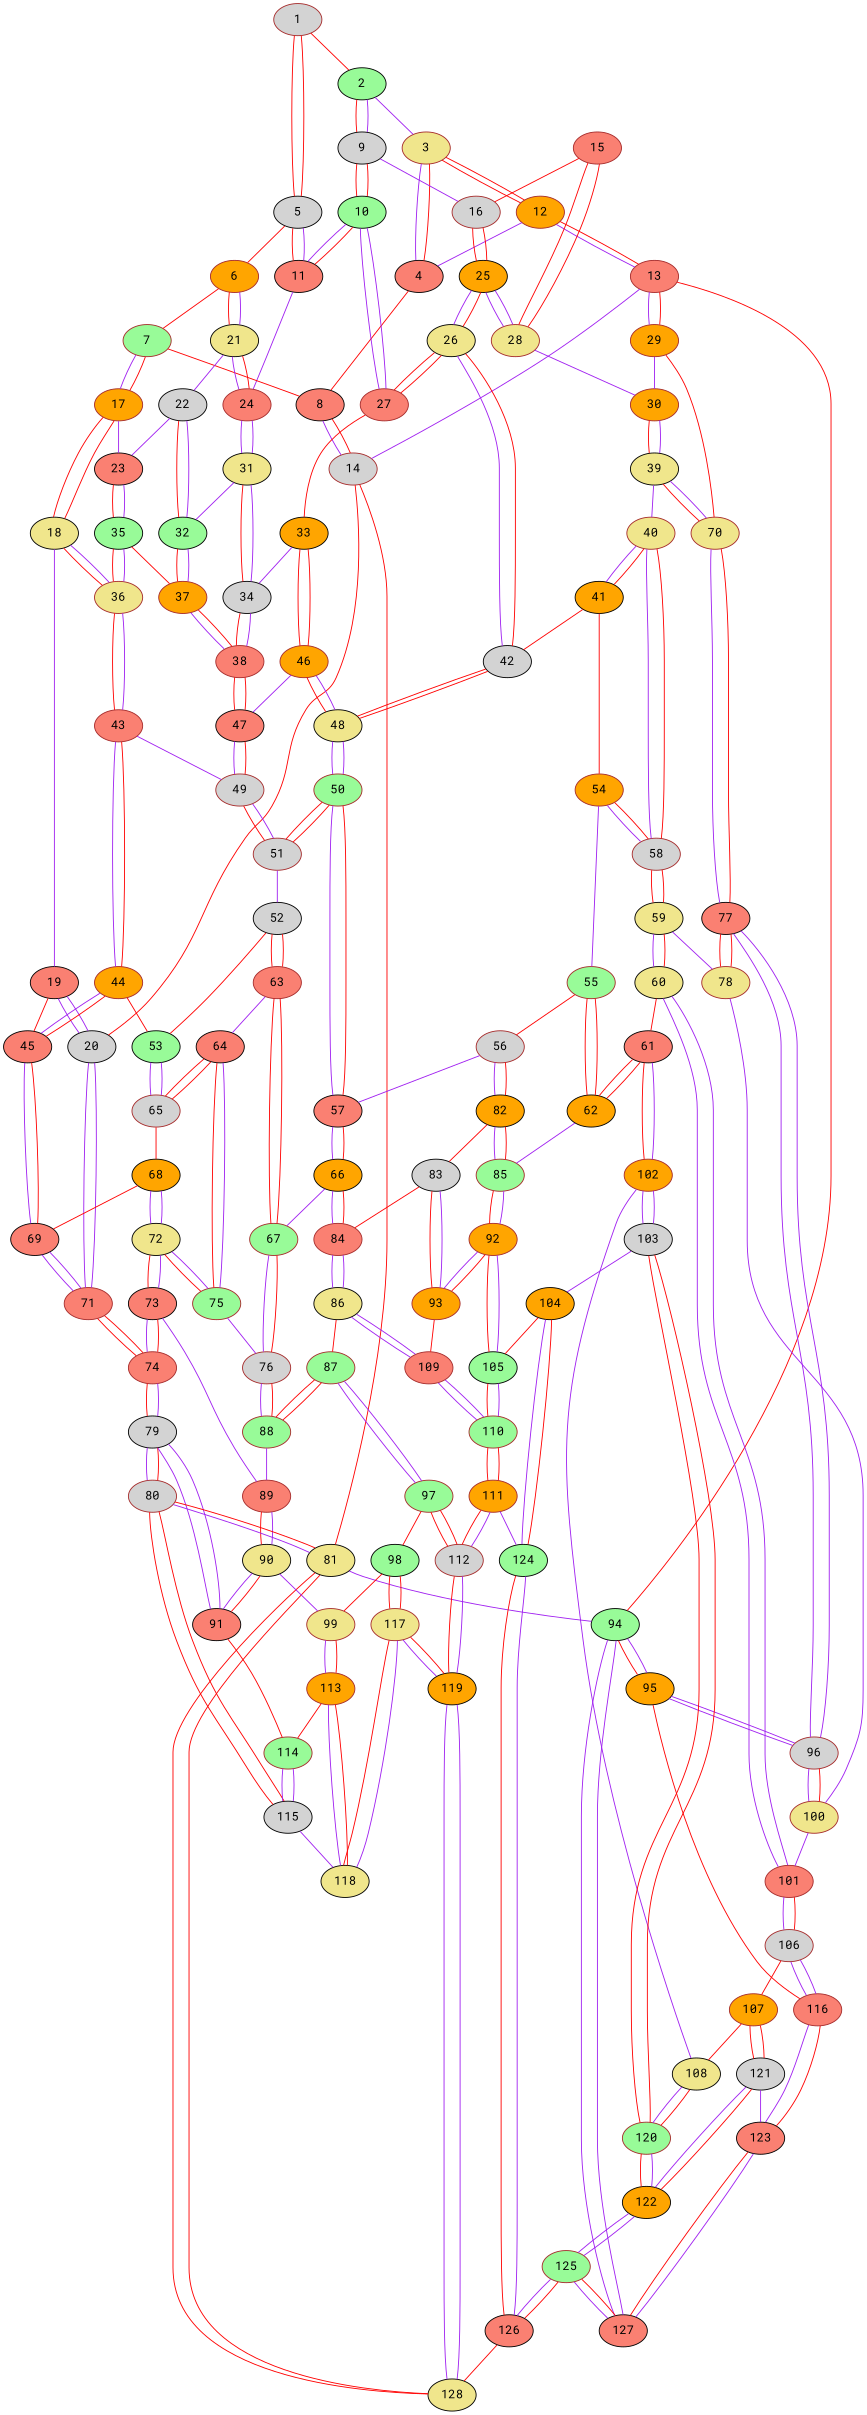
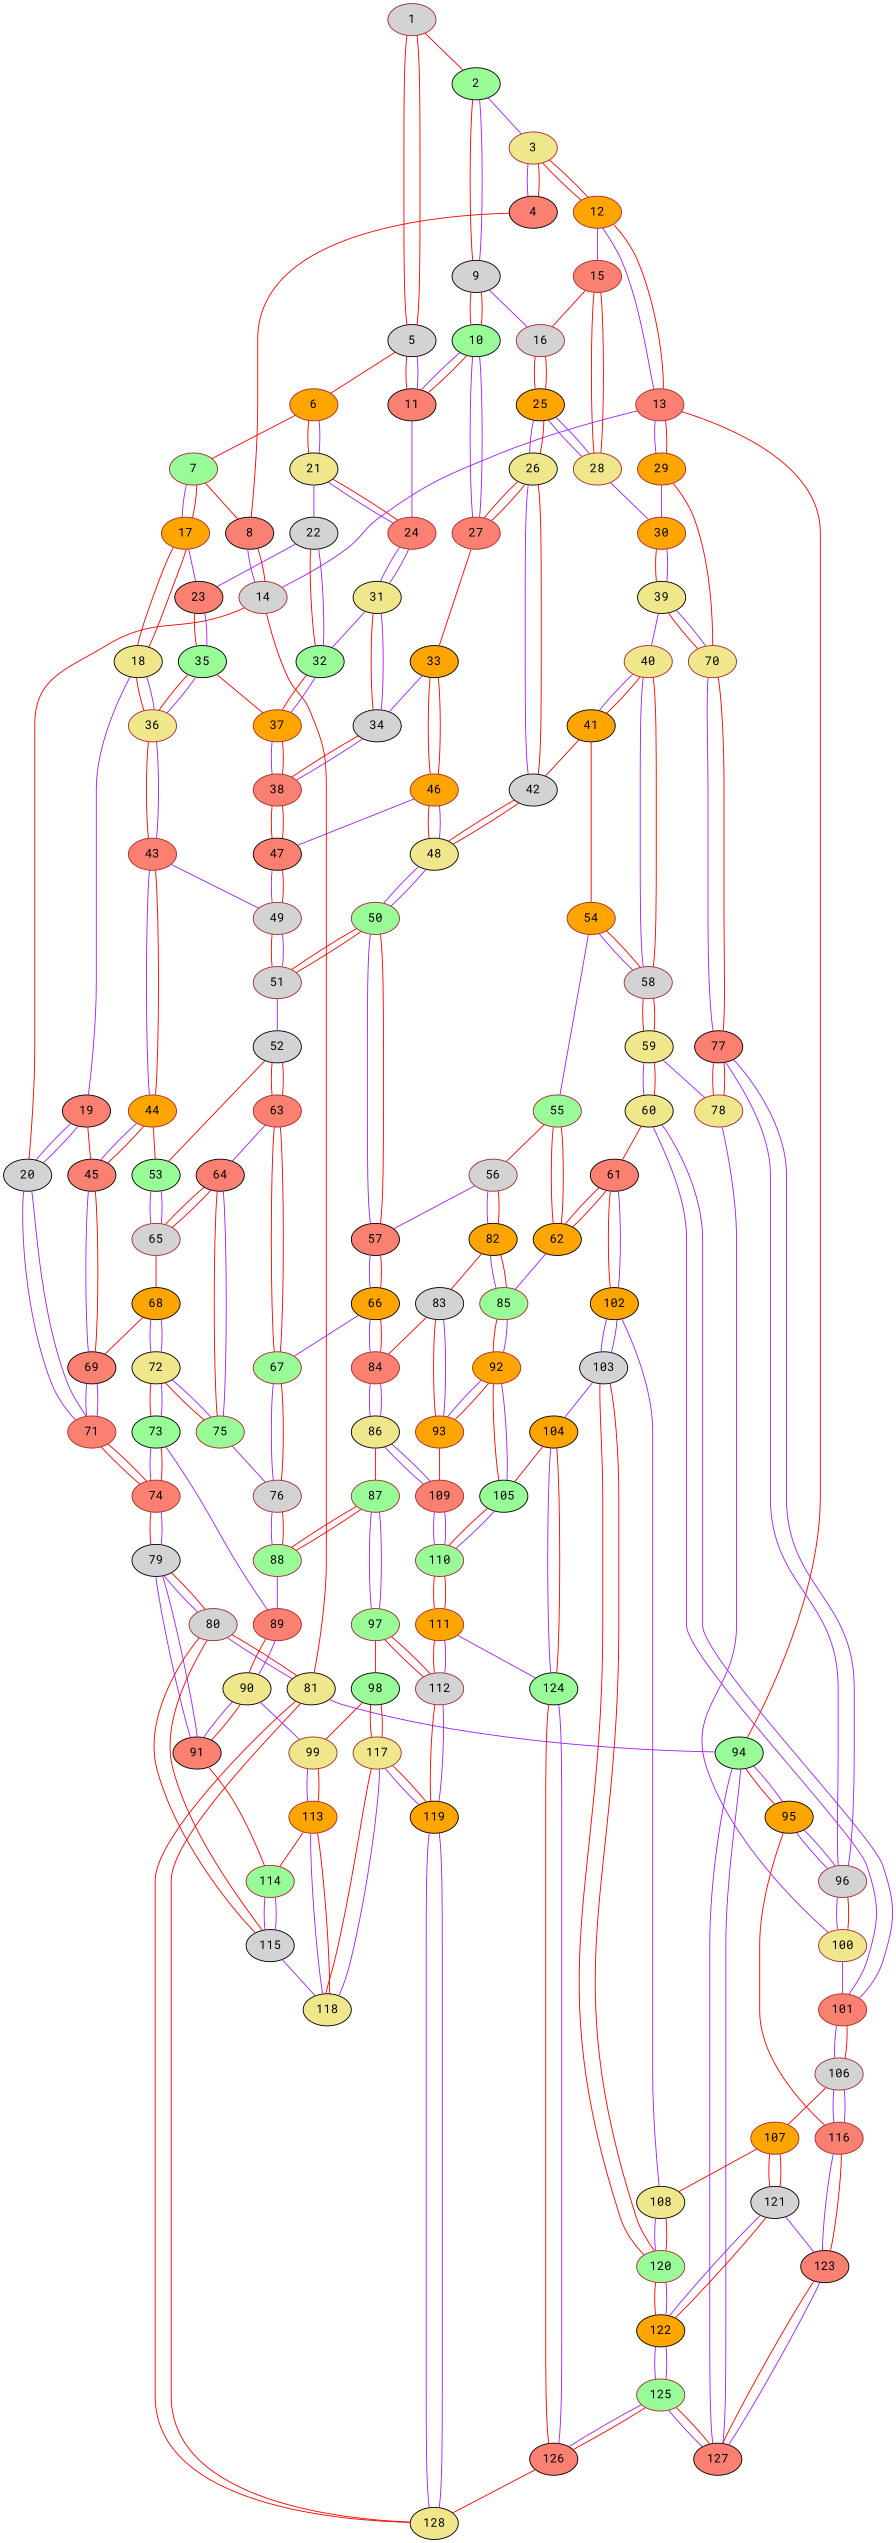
edge "12" -- "4": now "12" -- "15"
node "102": color brown -> black
node "73": fillcolor salmon -> palegreen
